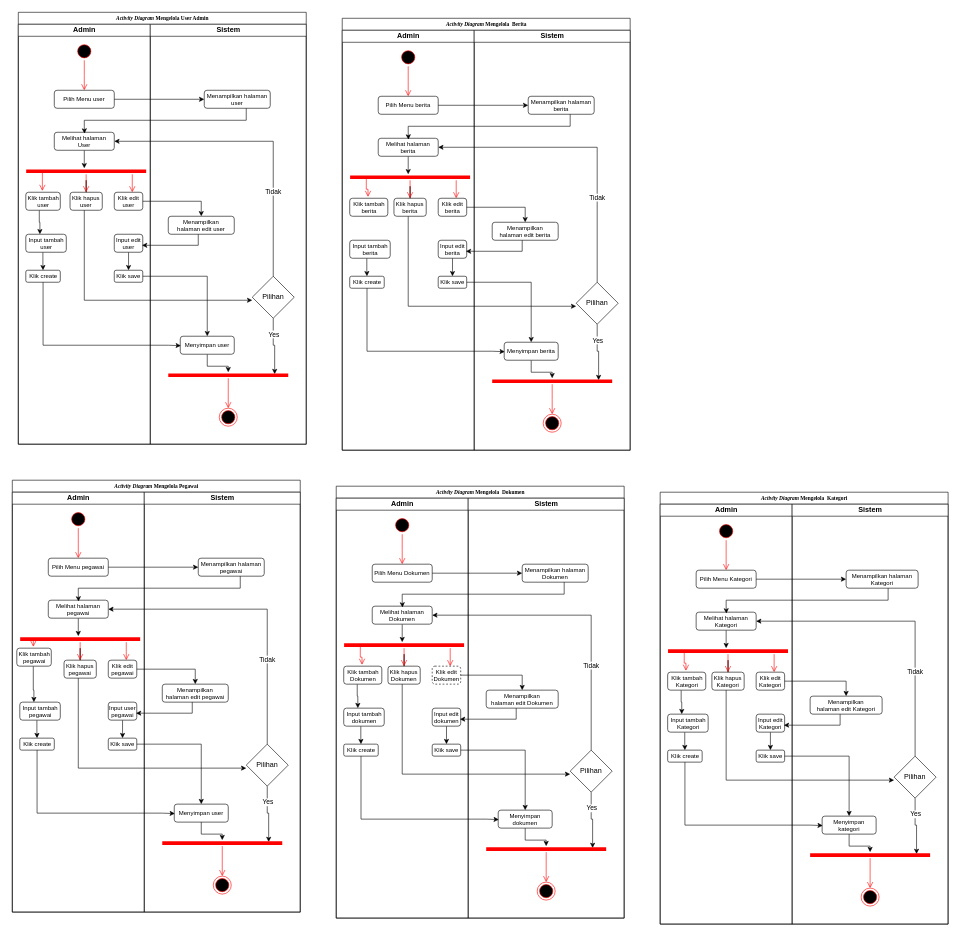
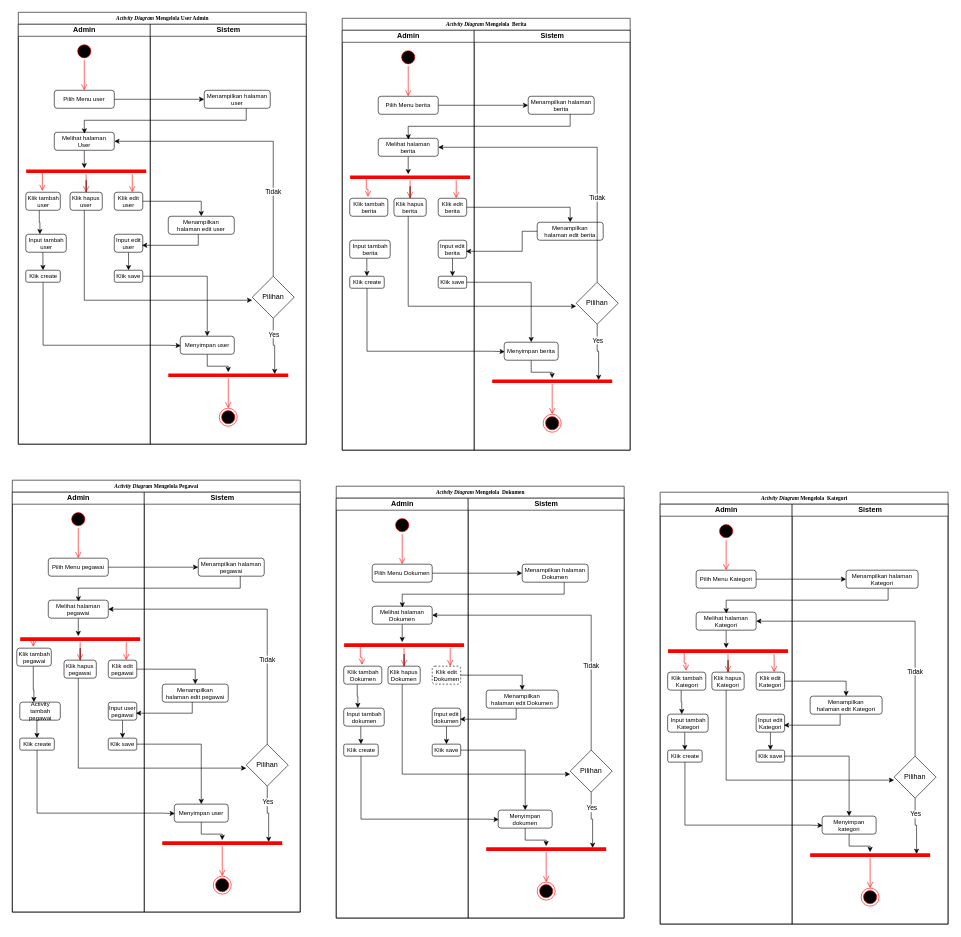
node "Menampilkan halaman edit berita": moved (525, 231) -> (570, 231)
node "Input tambah pegawai": label "Input tambah pegawai" -> "Activity tambah pegawai"
